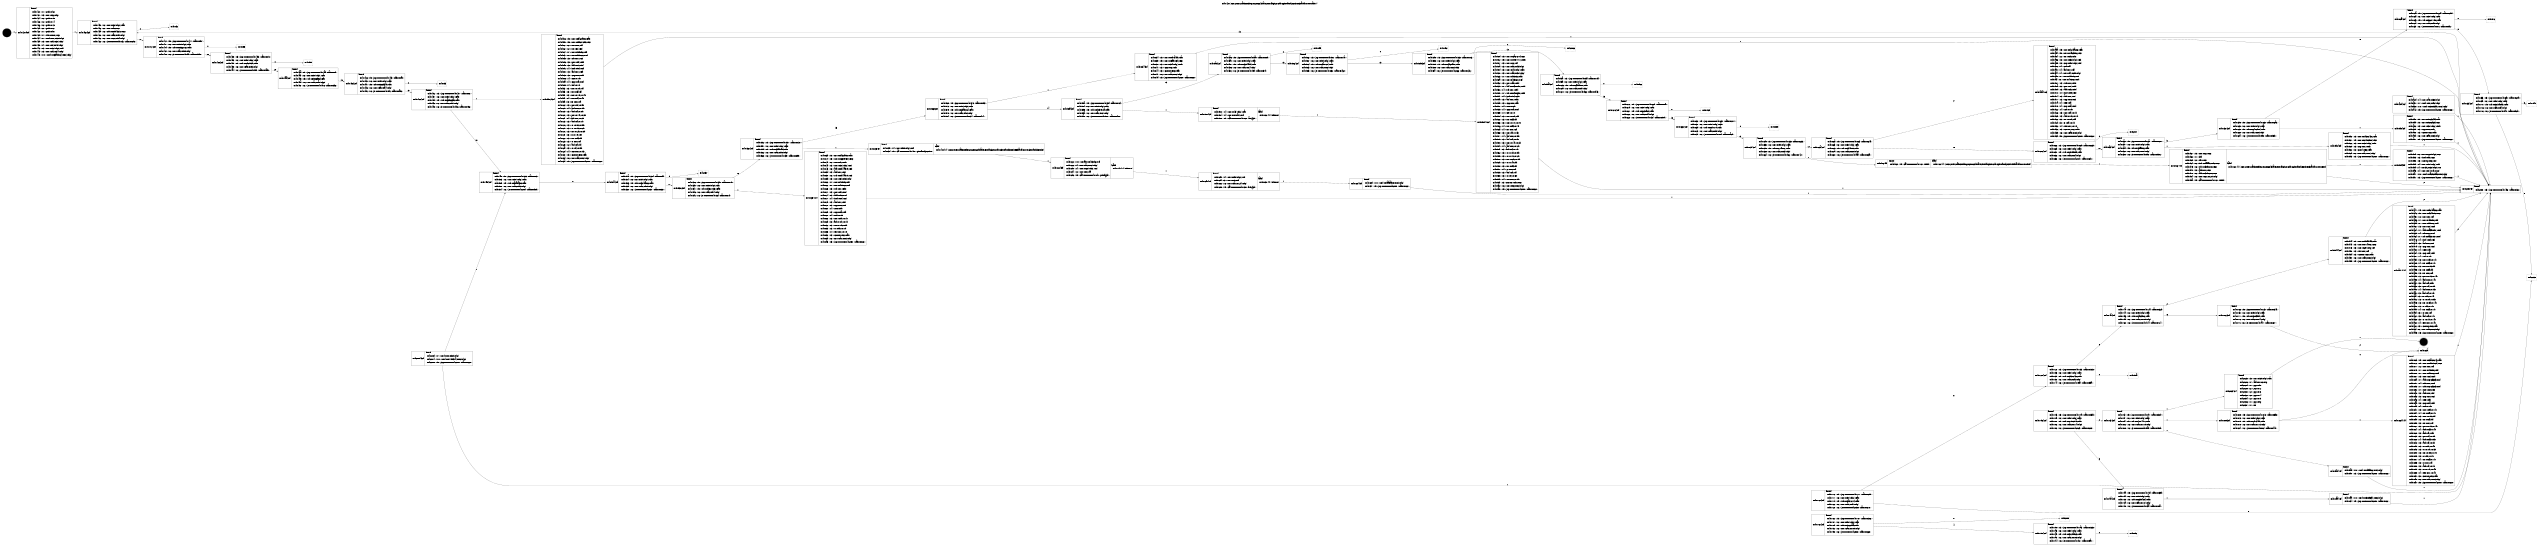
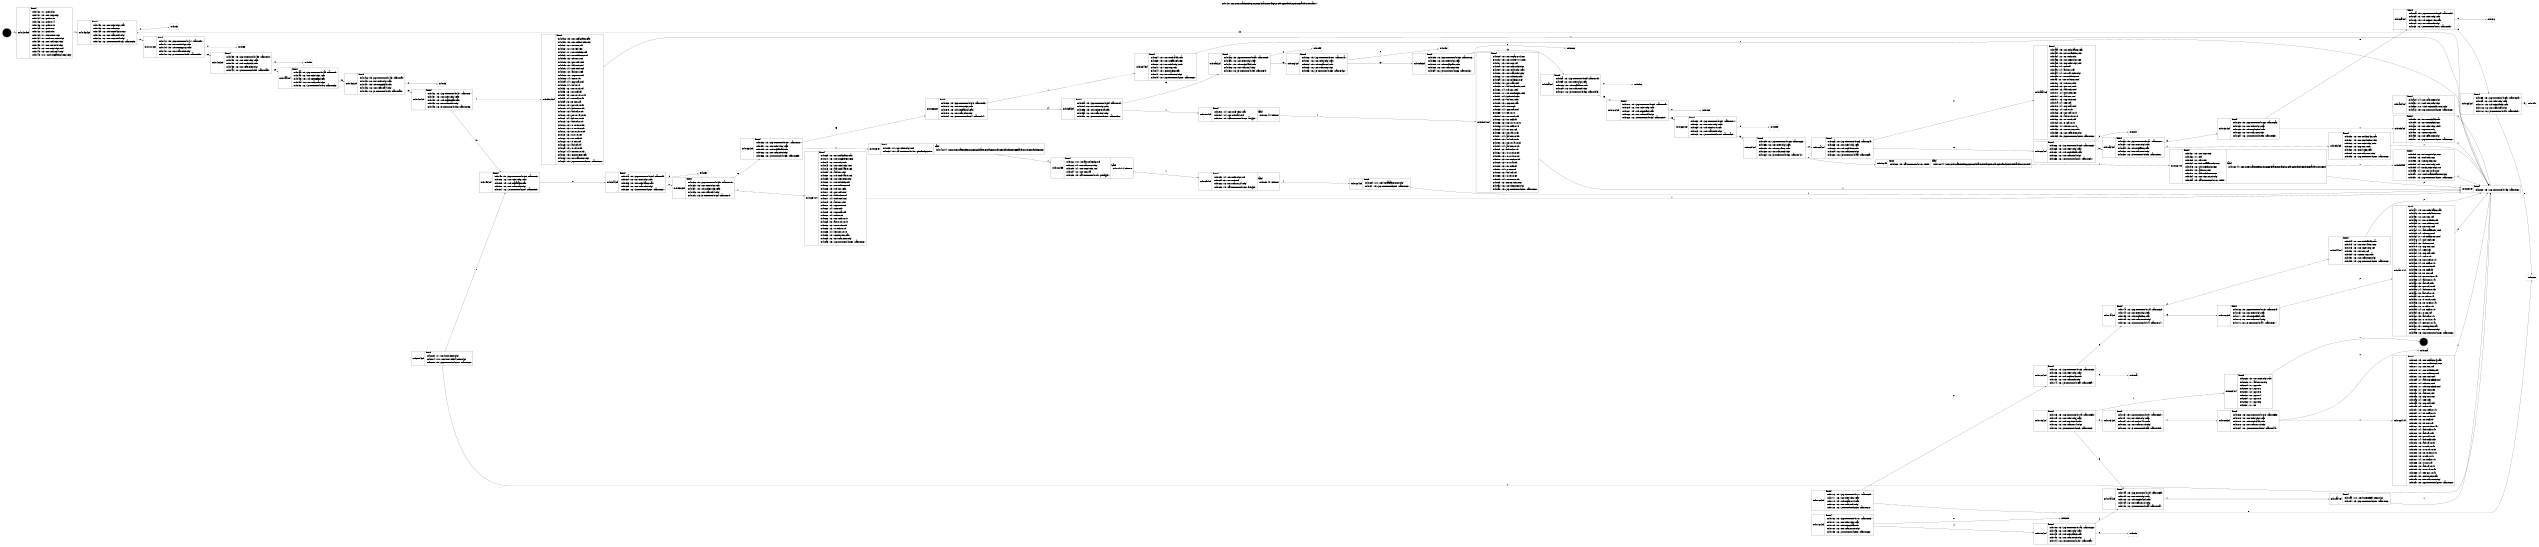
edge "0x401766 [28]" -> "0x40182a": now "0x401766 [28]" -> "0x401a47 [147]"
edge "0x4017f2 [28]" -> "0x402023 [21]": now "0x4017d6 [28]" -> "0x402023 [21]"
node "0x4019ad [15]": removed
edge "0x40179e [28]" -> "0x4017ba [28]": added, label "4"
